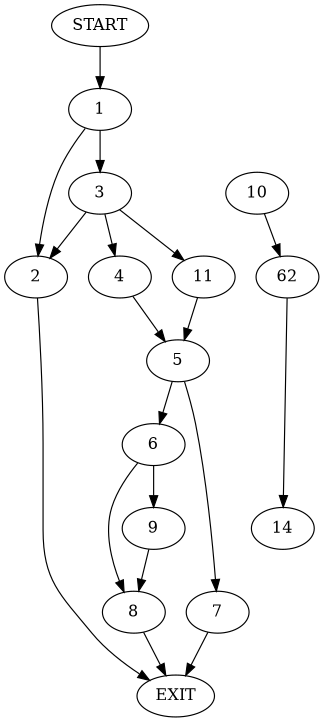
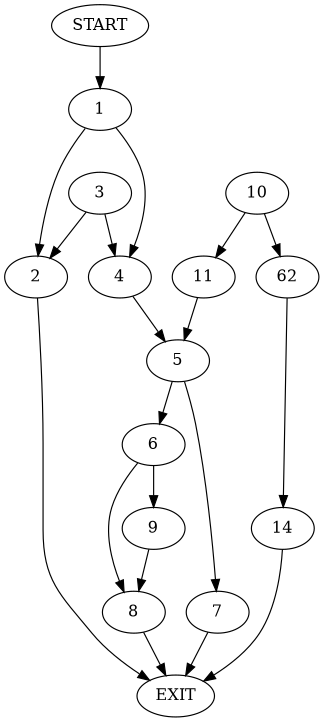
edge "1" -> "3": now "1" -> "4"
edge "3" -> "11": now "10" -> "11"
edge "14" -> "EXIT": added
